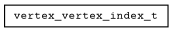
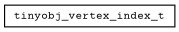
node "vertex_vertex_index_t": label "vertex_vertex_index_t" -> "tinyobj_vertex_index_t"
